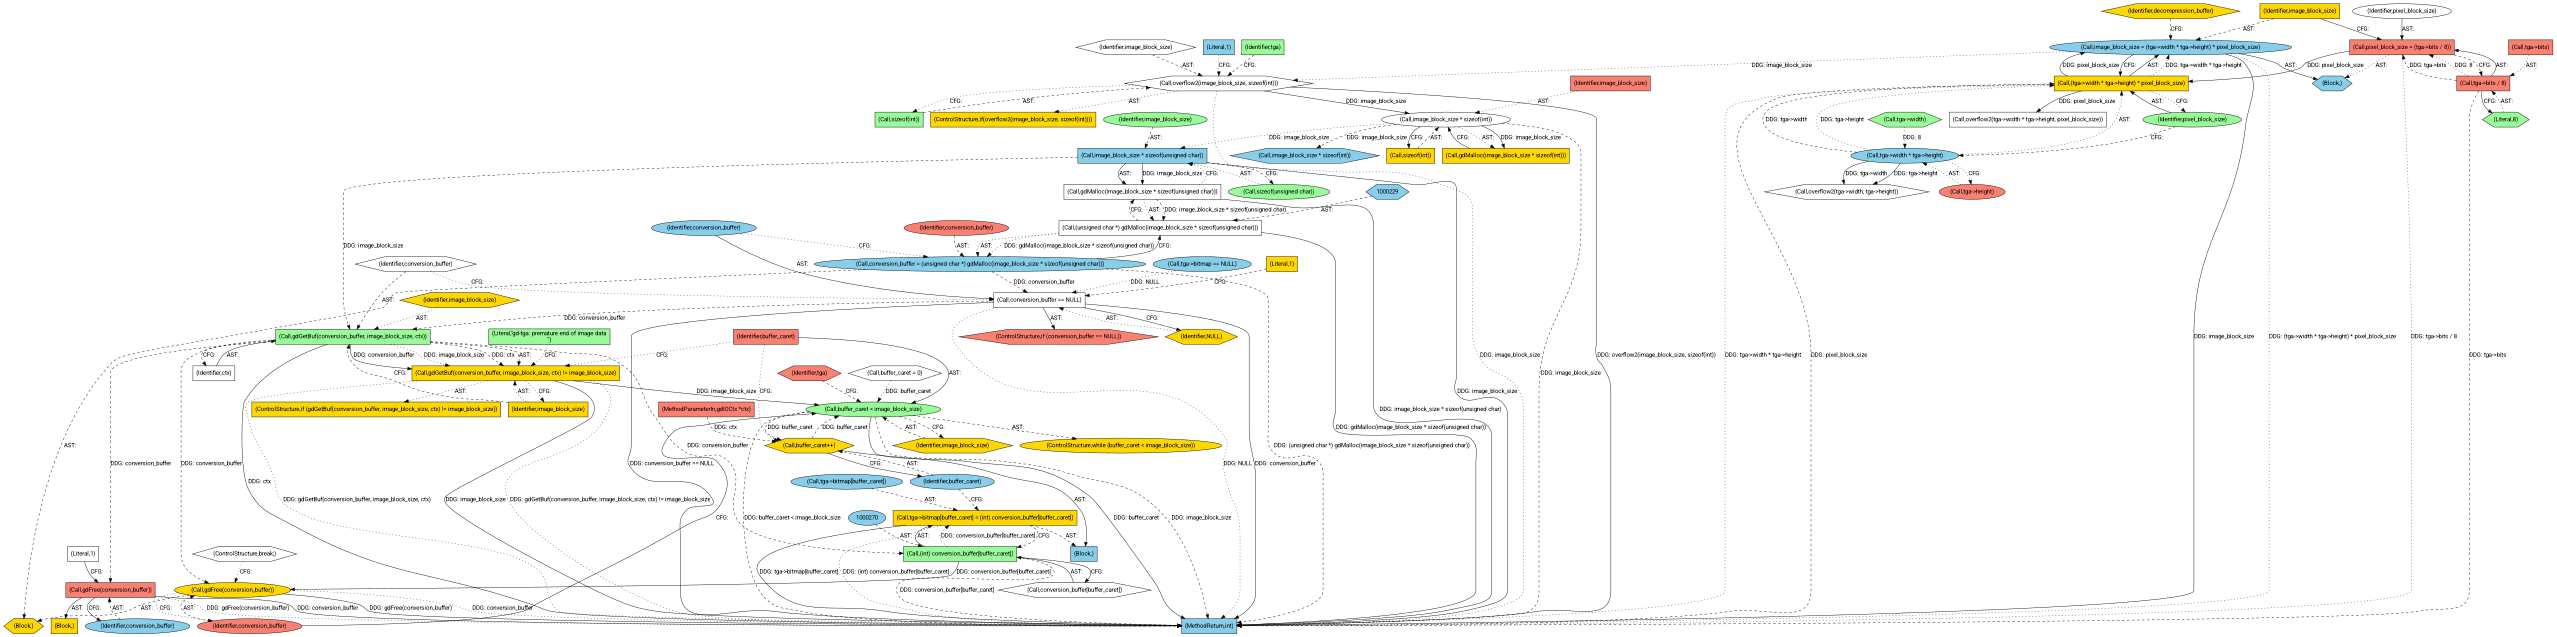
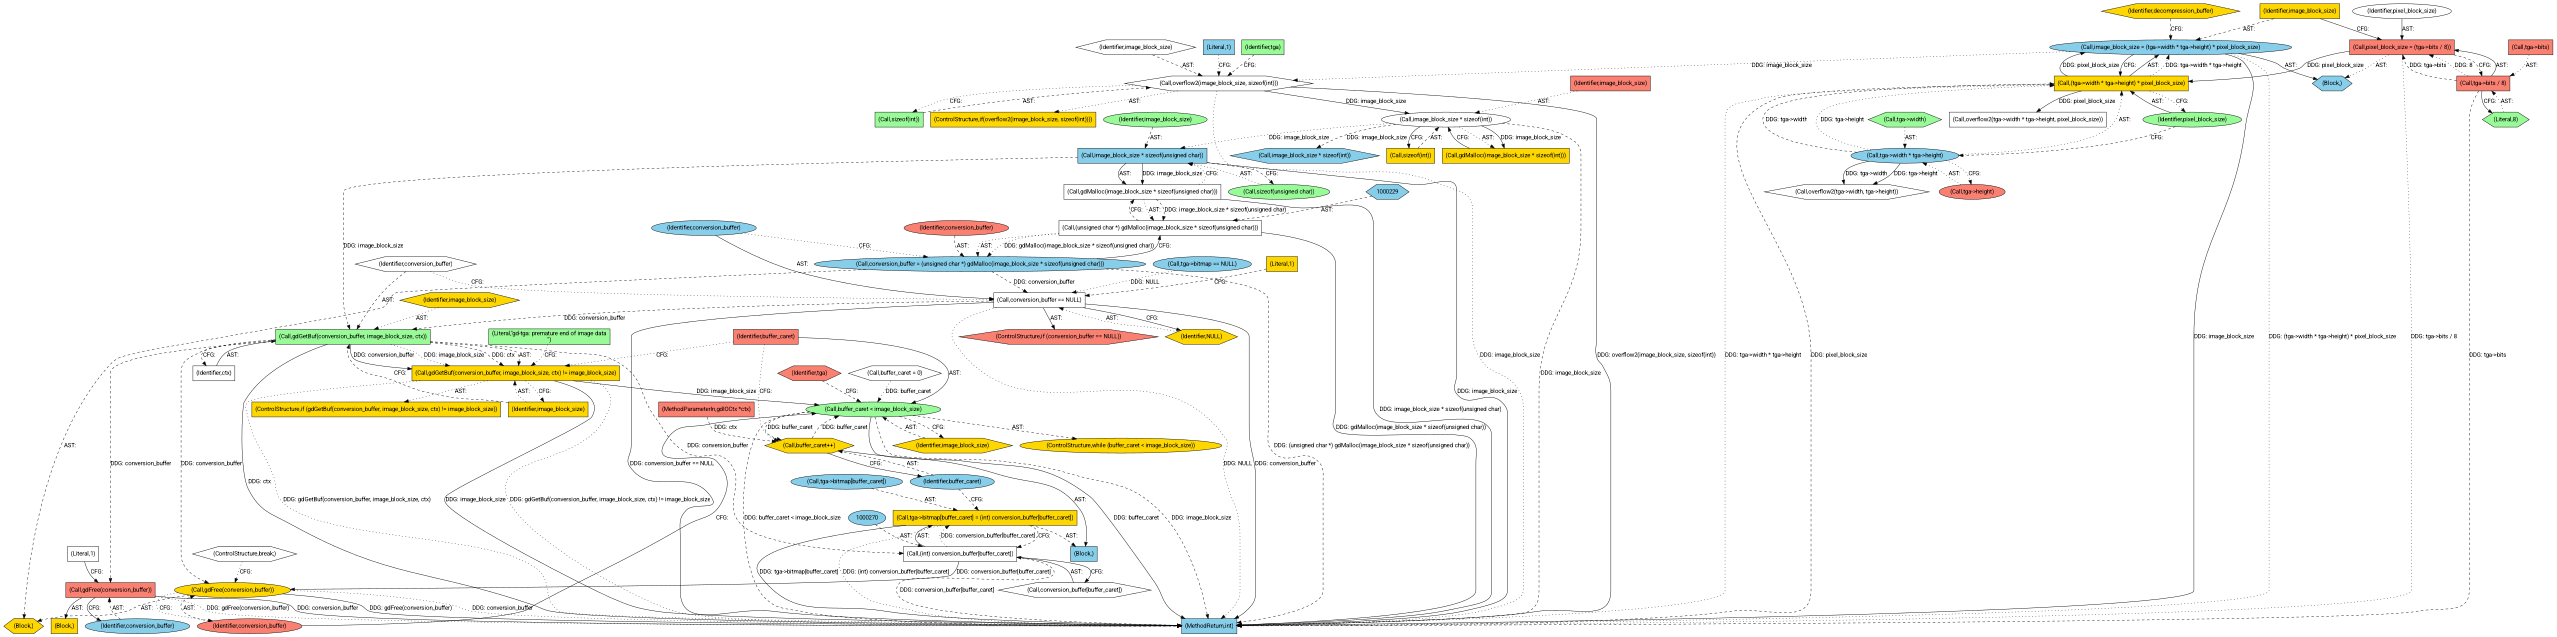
edge "(Call,tga->width)" -> "(Call,tga->width * tga->height)": label "DDG: 8" -> "AST: "
node "(Call,(int) conversion_buffer[buffer_caret])": fillcolor palegreen -> white
